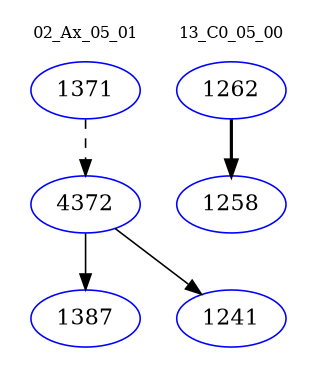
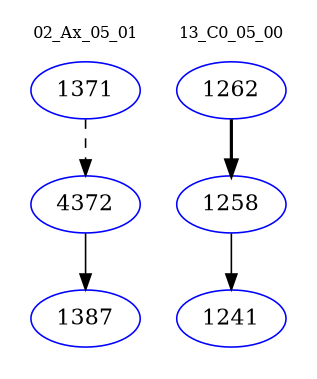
edge "4372" -> "1241": now "1258" -> "1241"
